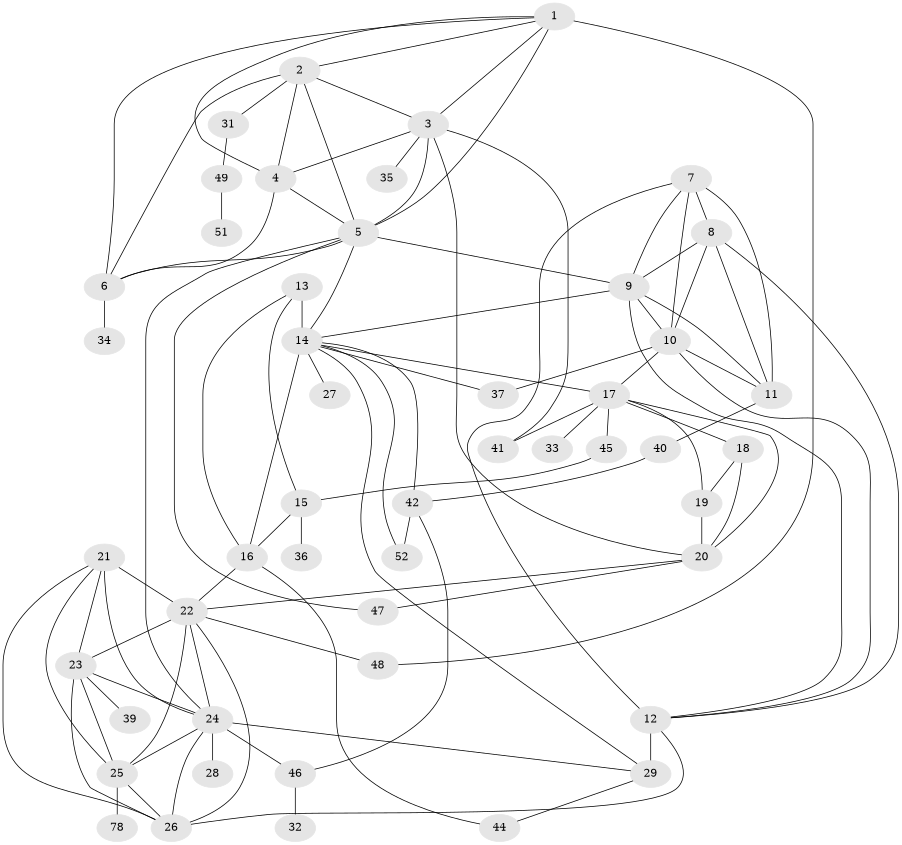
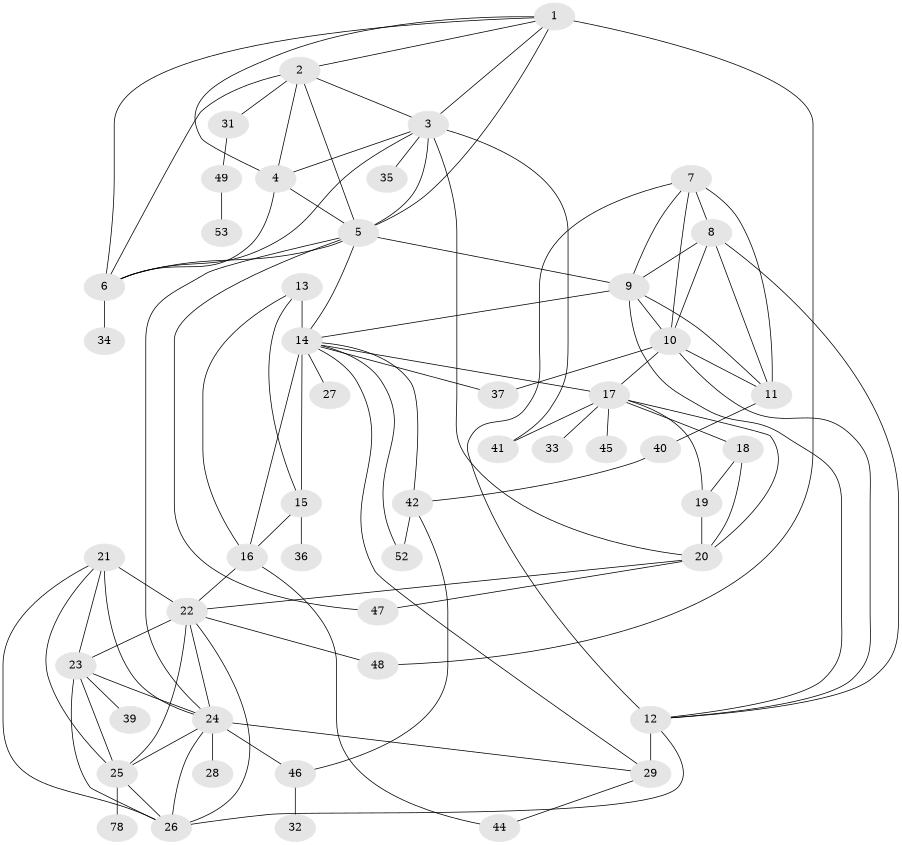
node "51": label "51" -> "53"
edge "3" -- "6": added
edge "45" -- "15": now "14" -- "15"
